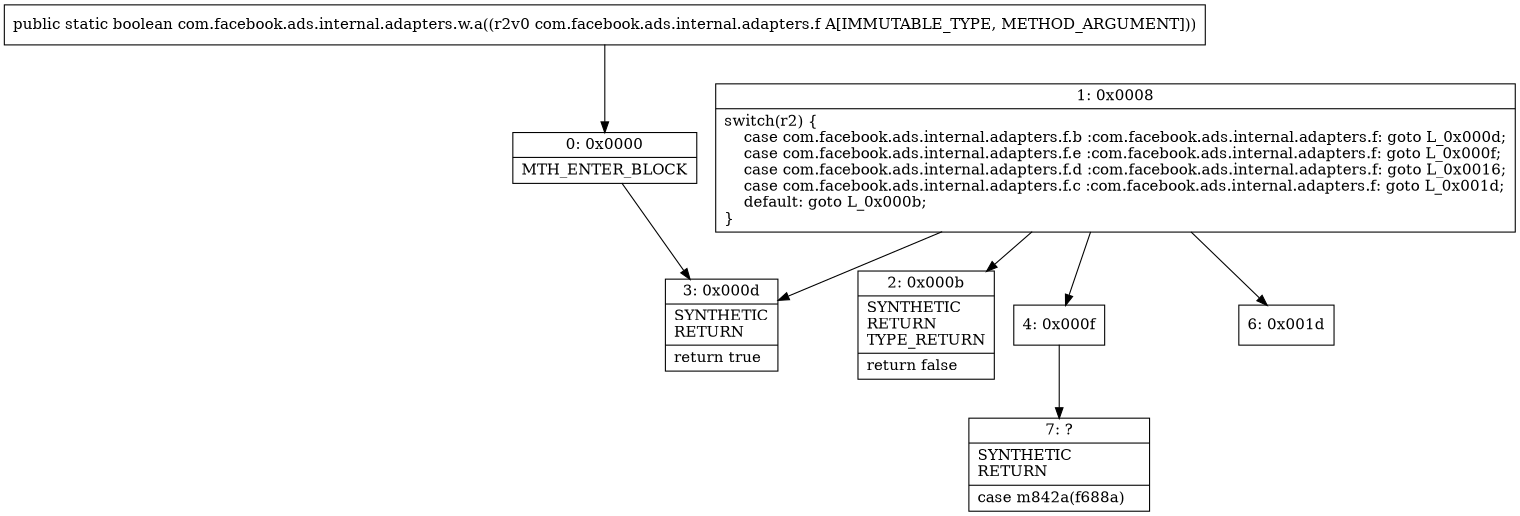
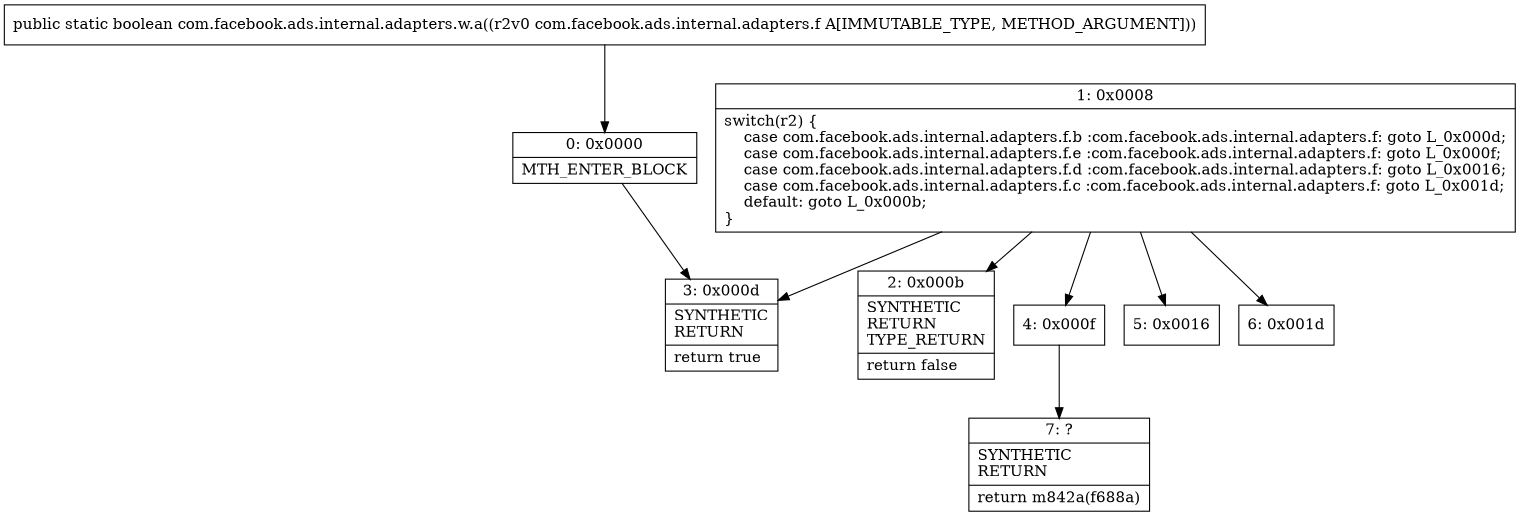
node "5: 0x0016": added
node "7: ?": text "case m842a(f688a)" -> "return m842a(f688a)"
